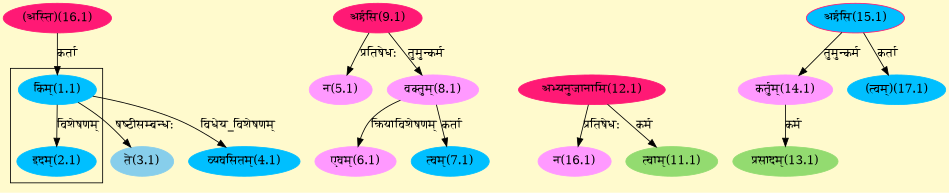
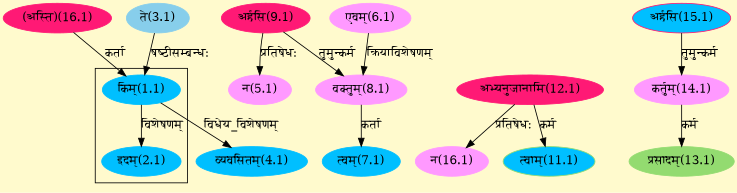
node "(त्वम्)(17.1)": removed
edge "वक्तुम्(8.1)" -> "एवम्(6.1)": reversed
edge "किम्(1.1)" -> "ते(3.1)": reversed
node "त्वाम्(11.1)": fillcolor #93db70 -> #00bfff
